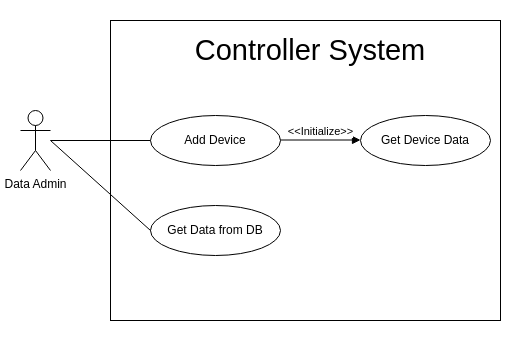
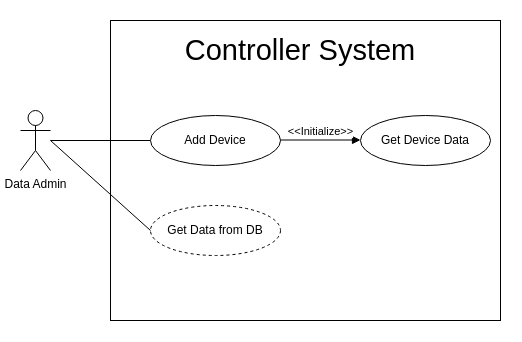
node "Controller System": moved (311, 51) -> (301, 51)
node "Get Data from DB": style solid -> dashed
